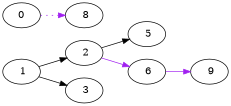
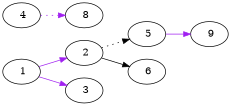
node "0": label "0" -> "4"
edge "2" -> "5": style solid -> dotted
edge "2" -> "6": color purple -> black
edge "1" -> "2": color black -> purple
edge "6" -> "9": now "5" -> "9"
edge "1" -> "3": color black -> purple
